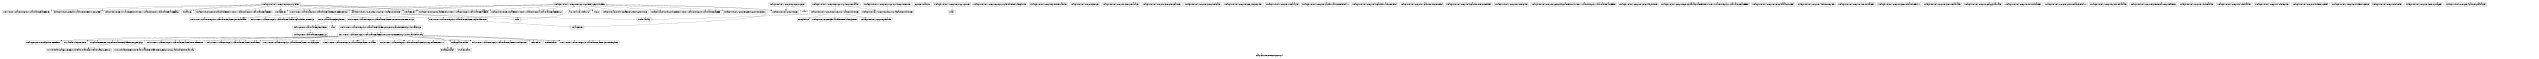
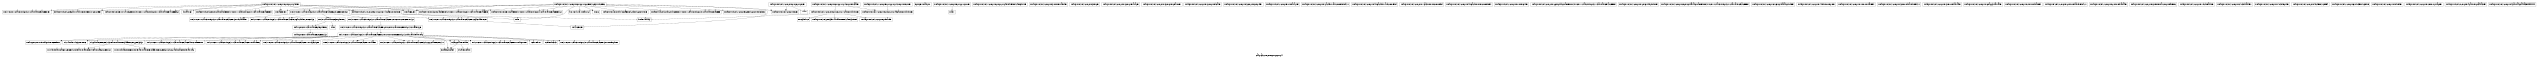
node "_ZN9LAMMPS_NS7Compute19pair_tally_callbackEiiiidddddd": added
